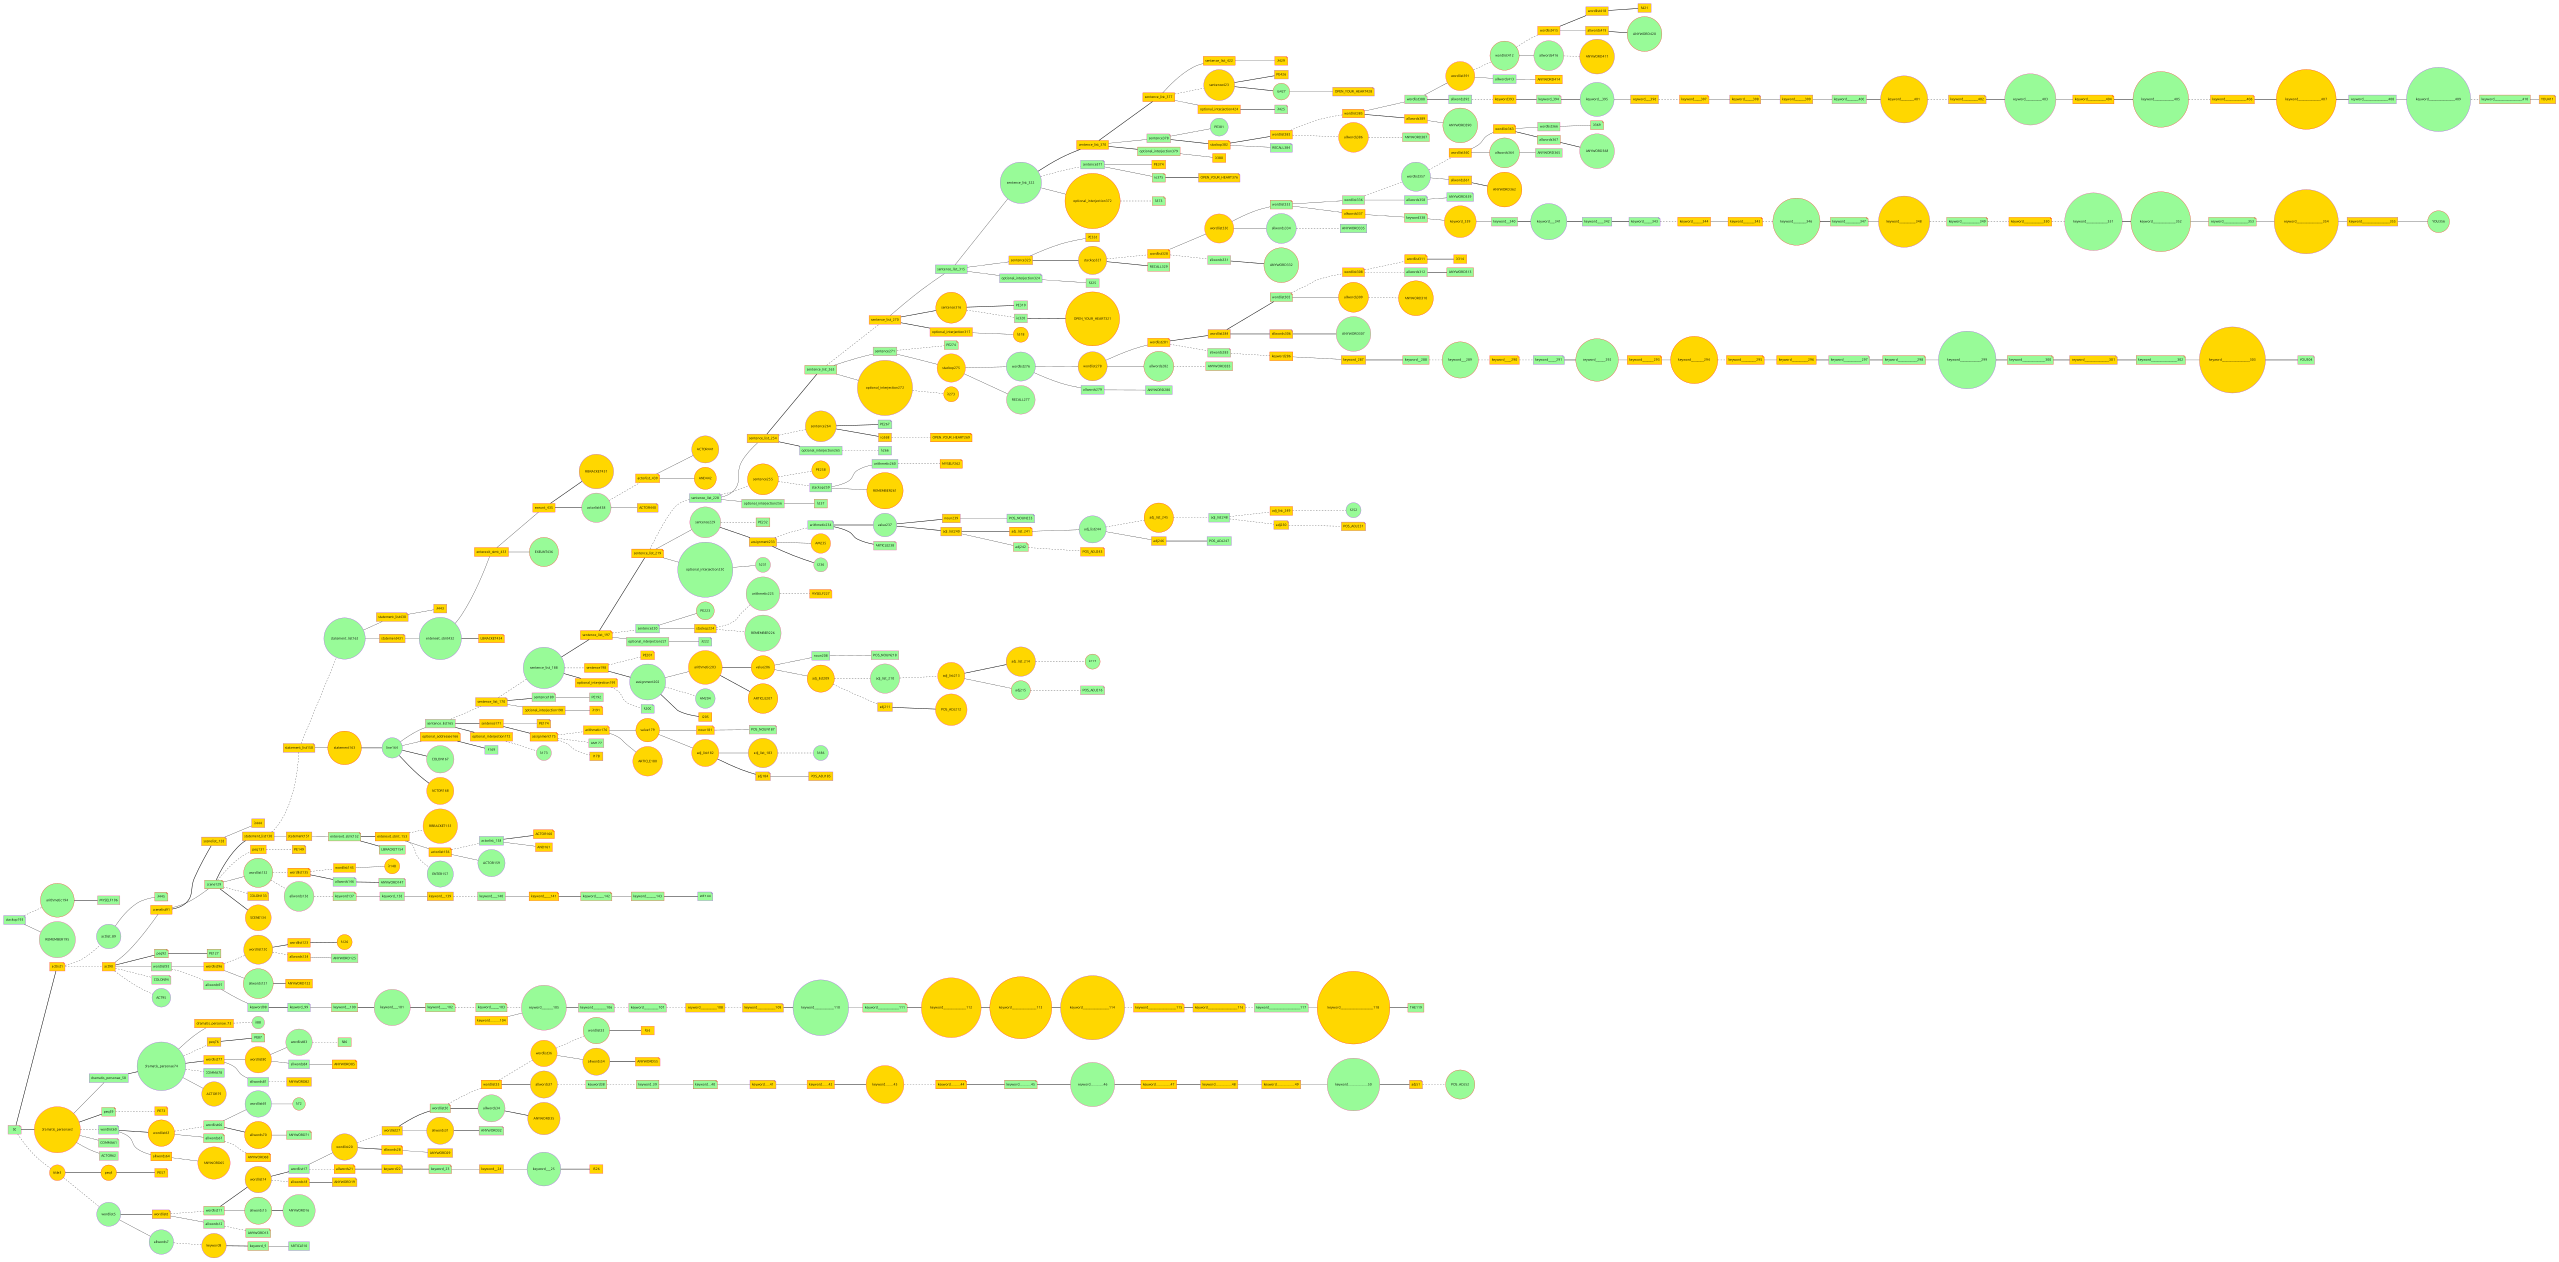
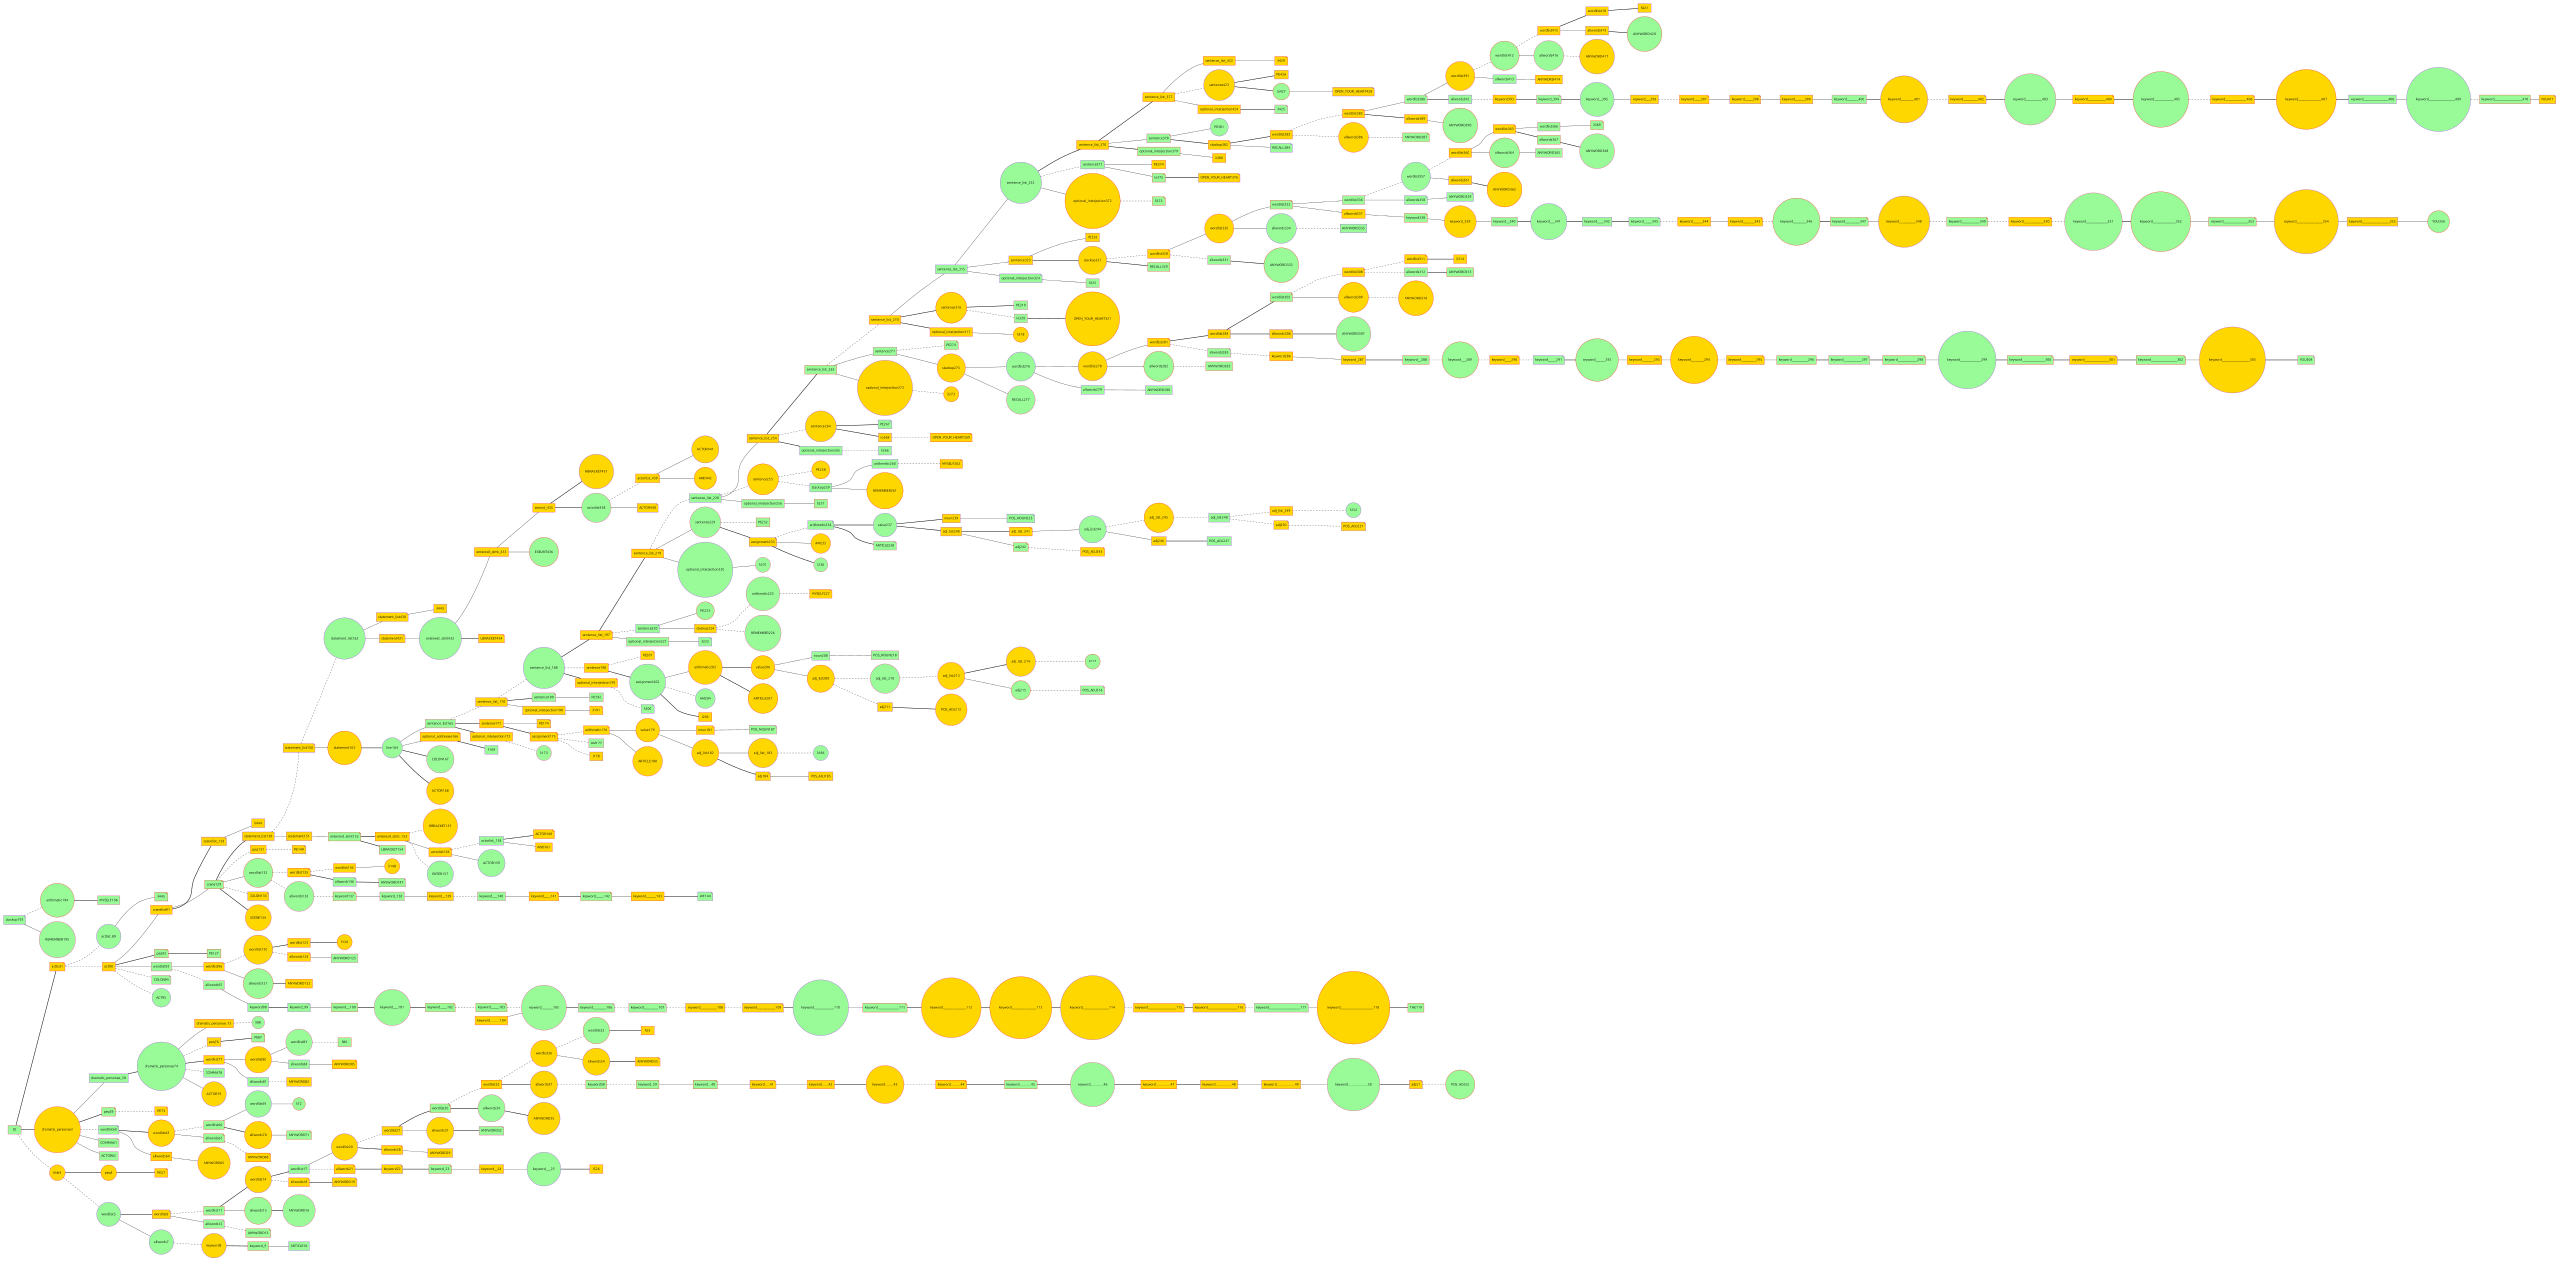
node "keyword__________296": fillcolor gold -> palegreen
node "keyword______143": fillcolor palegreen -> gold
